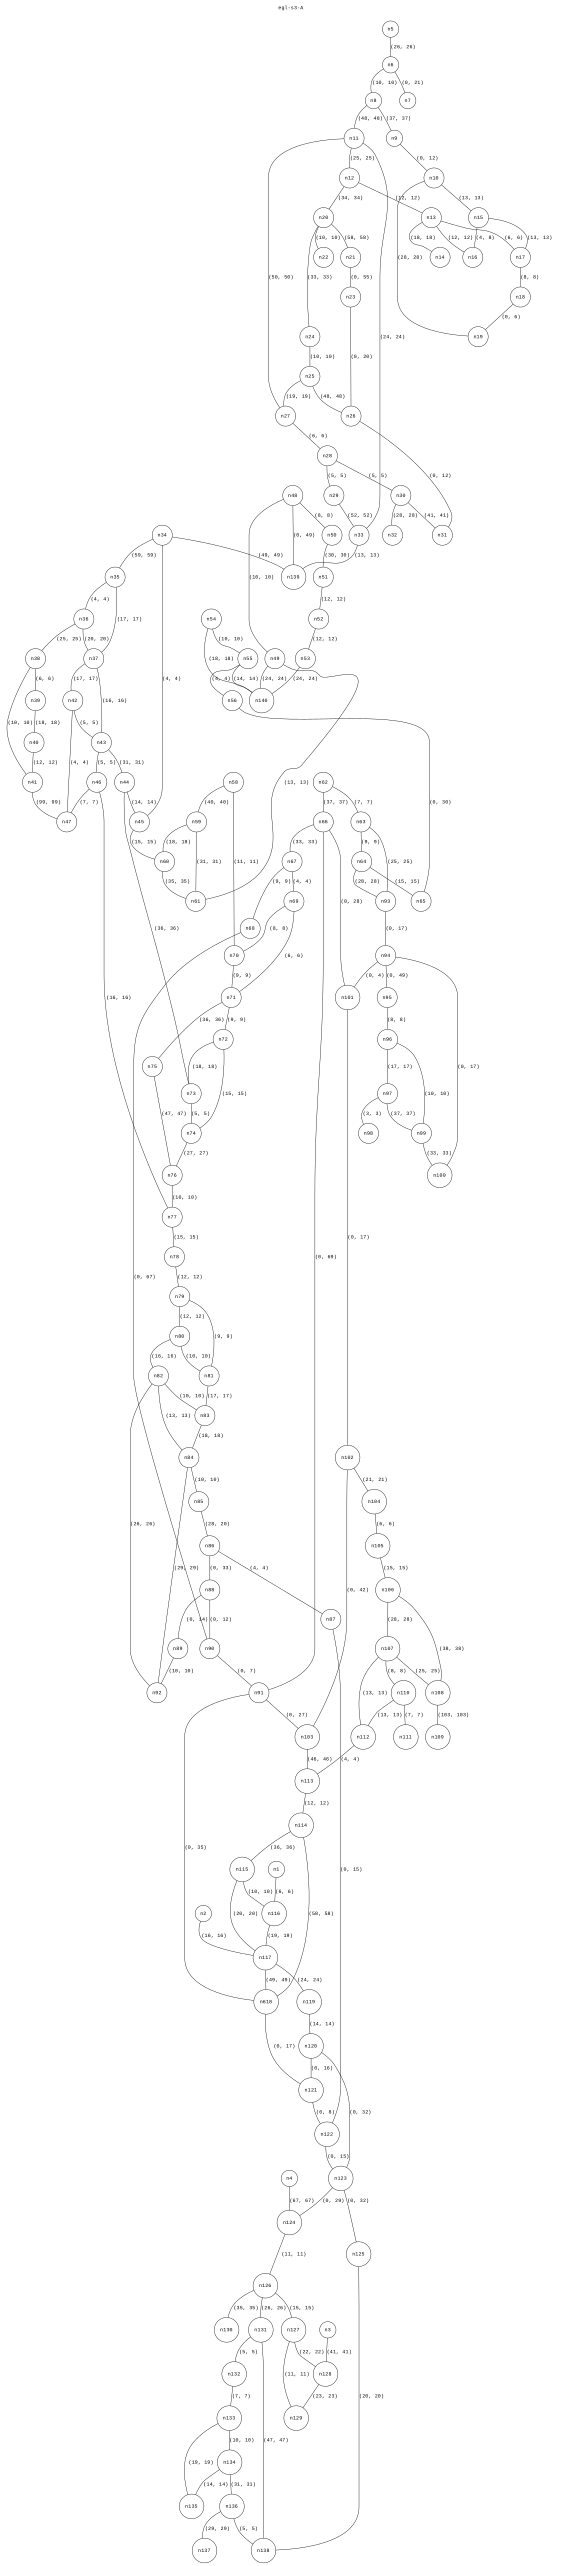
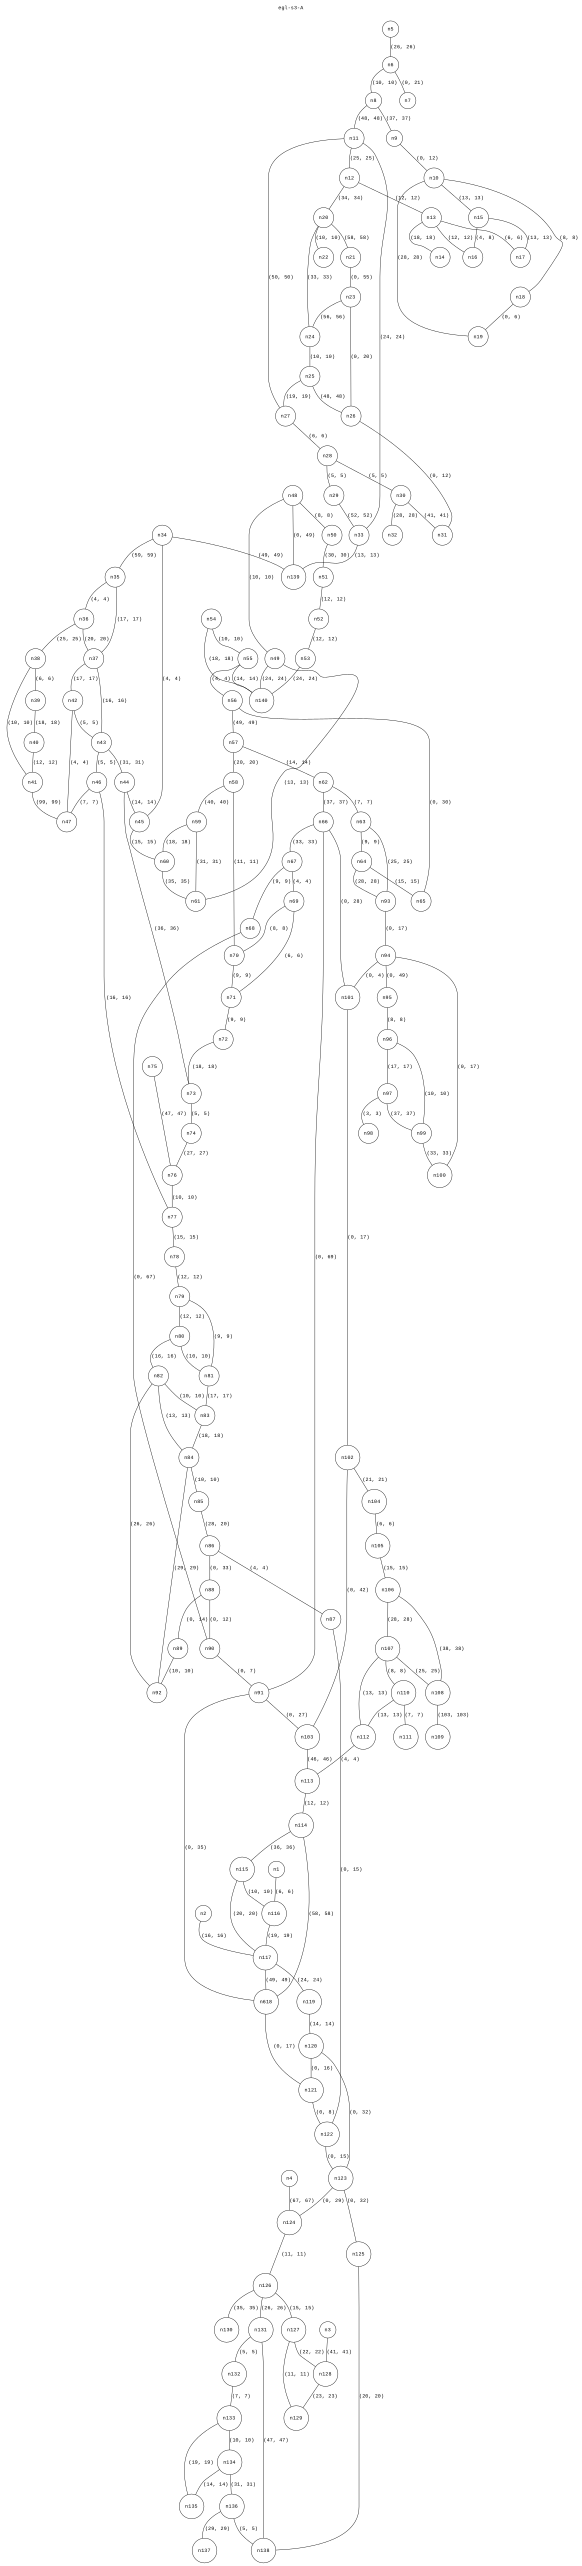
edge "n17" -- "n18": now "n10" -- "n18"
edge "n23" -- "n24": added, label "(56, 56)"
node "n57": added
edge "n71" -- "n75": removed, label "(36, 36)"
edge "n72" -- "n74": removed, label "(15, 15)"
